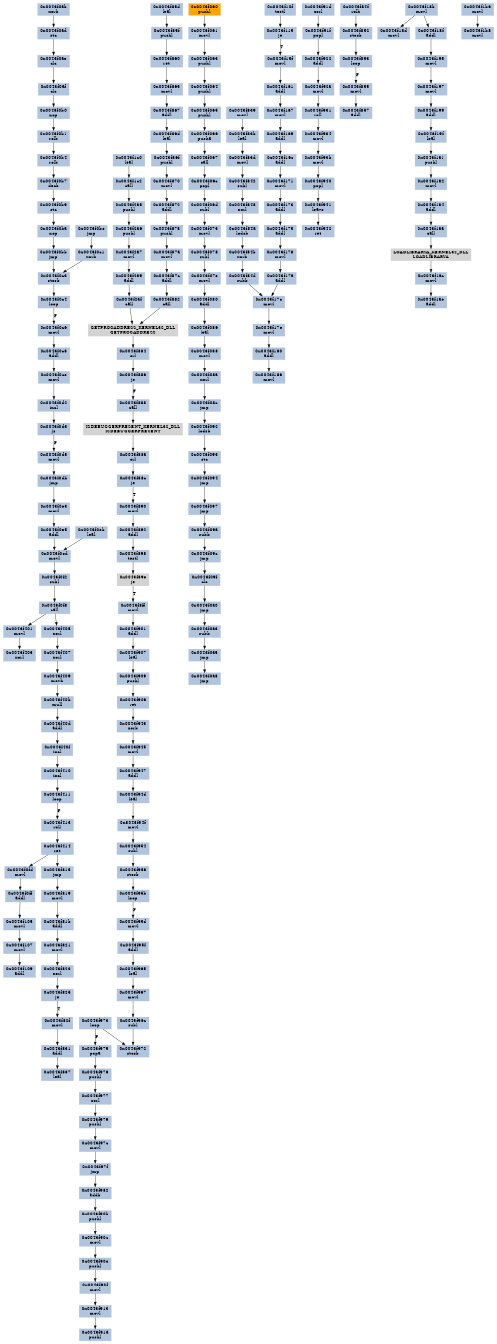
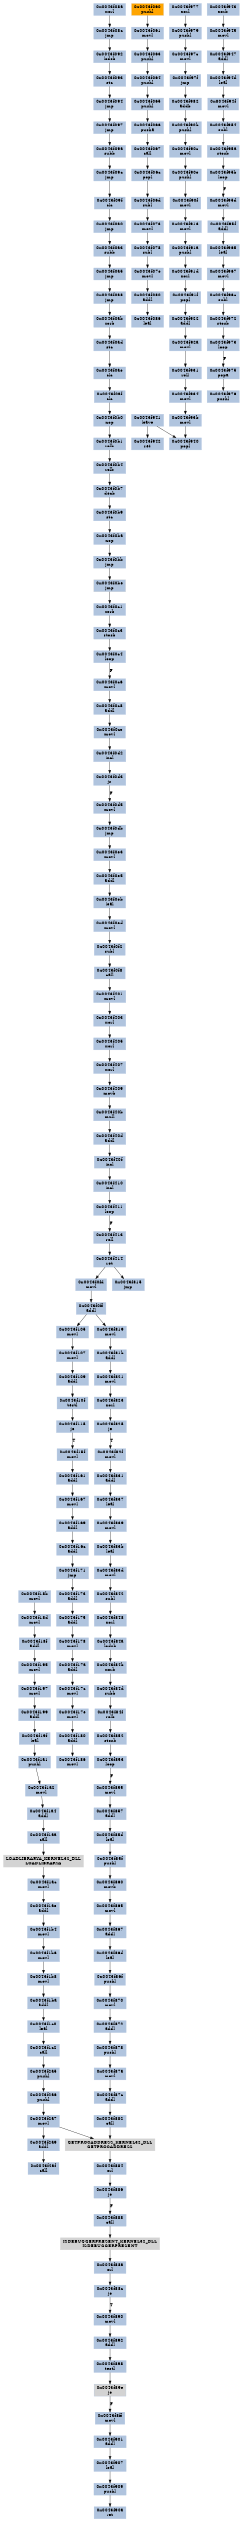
edge "0x0043f18b movl" -> "0x0043f18f addl": now "0x0043f18d movl" -> "0x0043f18f addl"
node "0x0043f860 ret": label "0x0043f860 ret" -> "0x0043f860 movb"
node "0x0043f171 movl": label "0x0043f171 movl" -> "0x0043f171 jmp"
edge "0x0043f940 popl" -> "0x0043f941 leave": reversed
edge "0x0043f91a pushl" -> "0x0043f91d xorl": added
edge "0x0043f0bb jmp" -> "0x0043f0c3 stosb": now "0x0043f0bb jmp" -> "0x0043f0be jmp"
edge "0x0043f84d subb" -> "0x0043f17c movl": now "0x0043f84d subb" -> "0x0043f84f rolb"
edge "0x0043f0a8 jmp" -> "0x0043f0ab xorb": added
edge "0x0043f2af call" -> "GETPROCADDRESS_KERNEL32_DLL GETPROCADDRESS": now "0x0043f2a7 movl" -> "GETPROCADDRESS_KERNEL32_DLL GETPROCADDRESS"
node "0x0043f088 movl": removed
edge "0x0043f0e5 addl" -> "0x0043f0ed movl": now "0x0043f0e5 addl" -> "0x0043f0eb leal"
edge "0x0043f89e je" -> "0x0043f8ff movl": label "T" -> "F"
edge "0x0043f0f8 call" -> "0x0043f405 xorl": now "0x0043f403 xorl" -> "0x0043f405 xorl"
edge "0x0043f90a ret" -> "0x0043f943 xorb": removed
edge "0x0043f815 jmp" -> "0x0043f819 movl": now "0x0043f0ff addl" -> "0x0043f819 movl"
edge "0x0043f973 loop" -> "0x0043f972 stosb": reversed
edge "0x0043f976 pushl" -> "0x0043f977 xorl": removed
edge "0x0043f109 addl" -> "0x0043f10f testl": added
edge "0x0043f837 leal" -> "0x0043f839 movl": added
edge "0x0043f857 addl" -> "0x0043f85d leal": added
node "0x0043f1b4 movl": added
node "0x0043f1ba addl": added
